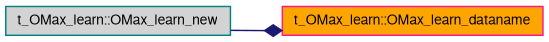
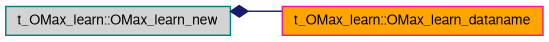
edge "t_OMax_learn::OMax_learn_new" -> "t_OMax_learn::OMax_learn_dataname": reversed
